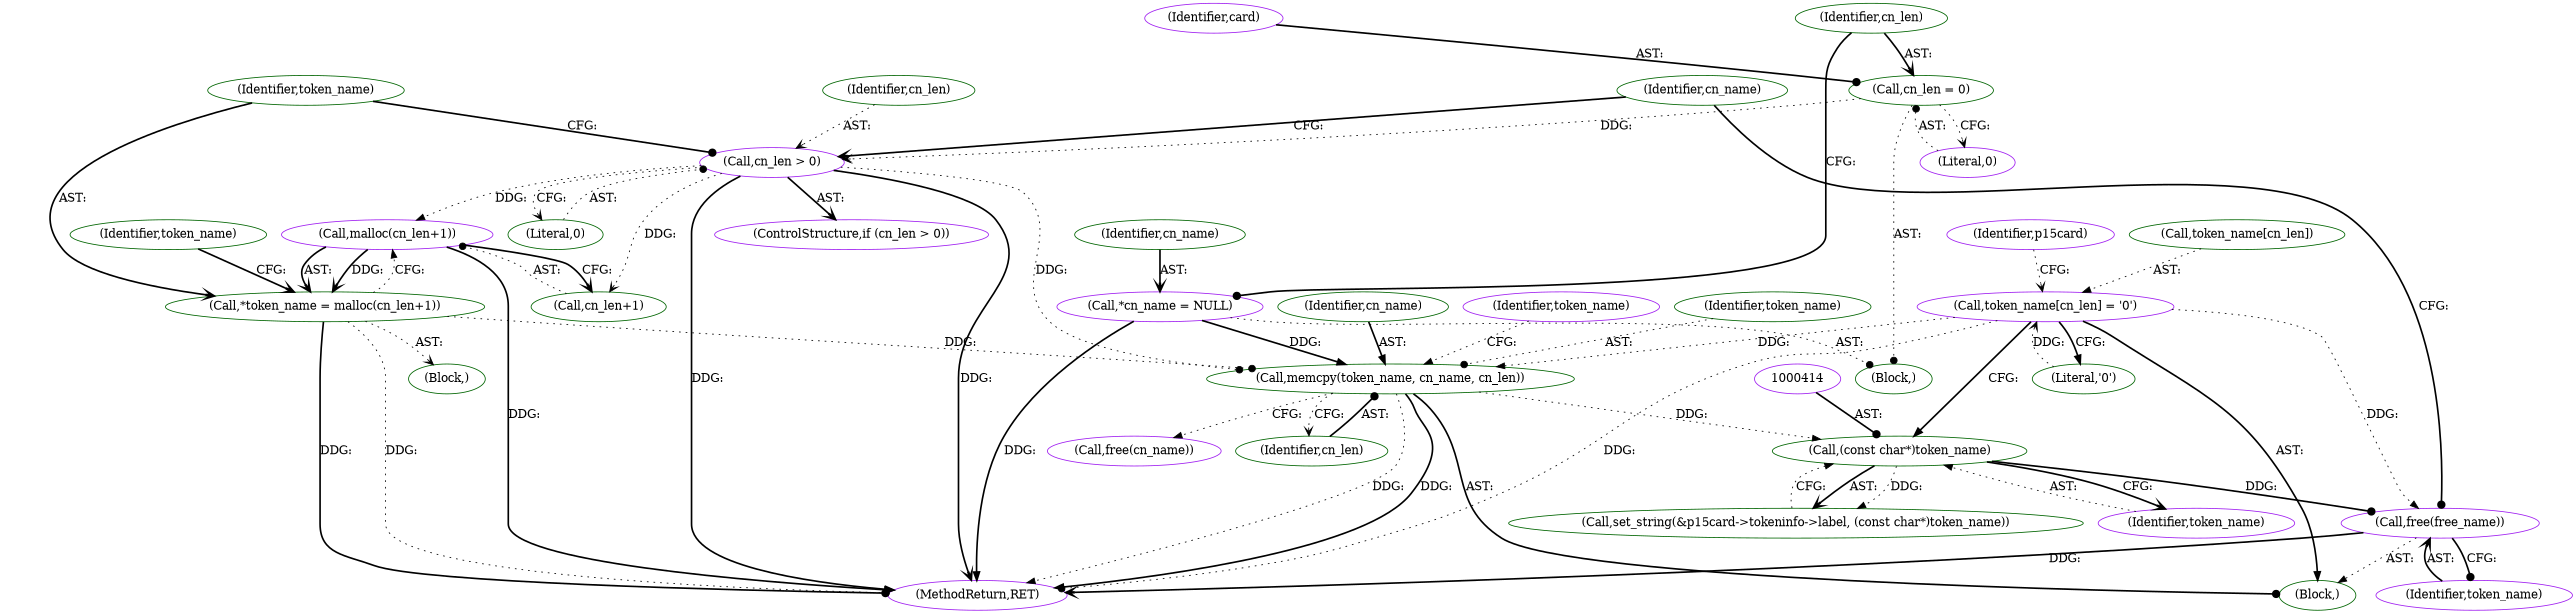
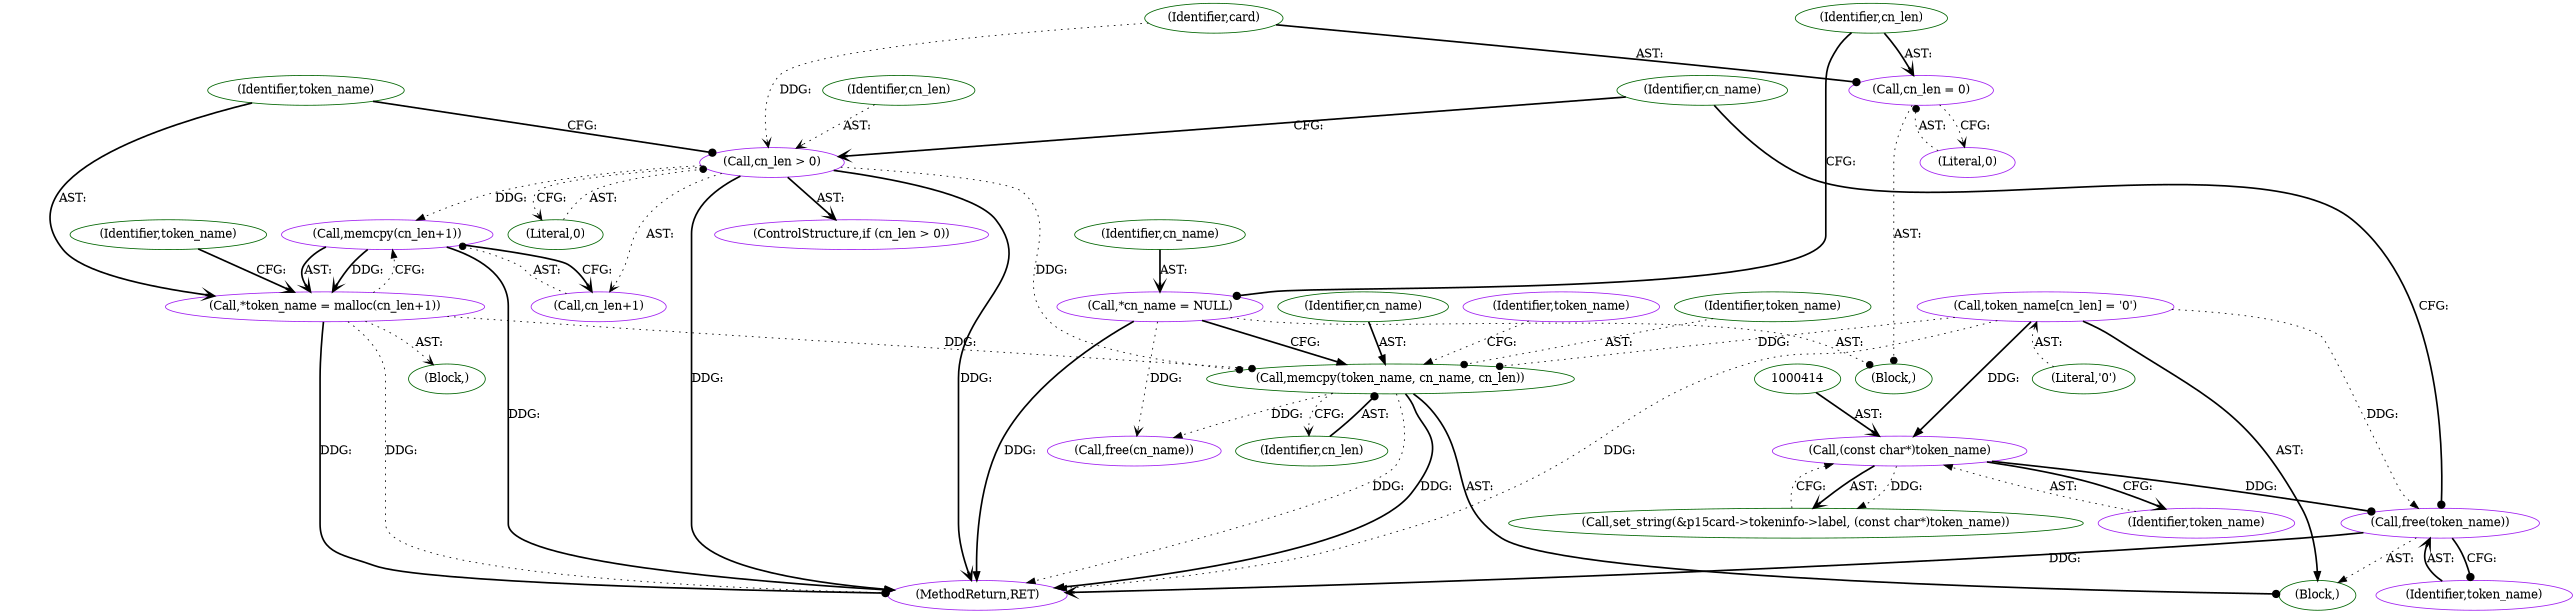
node "(Identifier,card)": color purple -> darkgreen
node "(Call,cn_len = 0)": color darkgreen -> purple
edge "(Call,cn_len = 0)" -> "(Call,cn_len > 0)": now "(Identifier,card)" -> "(Call,cn_len > 0)"
node "(Call,malloc(cn_len+1))": label "(Call,malloc(cn_len+1))" -> "(Call,memcpy(cn_len+1))"
edge "(Call,cn_len > 0)" -> "(Call,cn_len+1)": label "DDG: " -> "AST: "
node "(Identifier,p15card)": removed
node "(Call,token_name[cn_len])": removed
node "(Call,*token_name = malloc(cn_len+1))": color darkgreen -> purple
node "(Call,cn_len+1)": color darkgreen -> purple
edge "(Call,token_name[cn_len] = '0')" -> "(Literal,'0')": removed, label "CFG:"
edge "(Call,token_name[cn_len] = '0')" -> "(Call,memcpy(token_name, cn_name, cn_len))": arrowhead normal -> dot
edge "(Call,*cn_name = NULL)" -> "(Call,memcpy(token_name, cn_name, cn_len))": label "DDG: " -> "CFG: "
edge "(Literal,'0')" -> "(Call,token_name[cn_len] = '0')": label "DDG: " -> "AST: "
edge "(Call,*cn_name = NULL)" -> "(Call,free(cn_name))": added, label "DDG:"
node "1000414": color purple -> darkgreen
edge "(Call,token_name[cn_len] = '0')" -> "(Call,(const char*)token_name)": label "CFG: " -> "DDG: "
edge "1000414" -> "(Call,(const char*)token_name)": arrowhead dot -> vee
edge "(Call,memcpy(token_name, cn_name, cn_len))" -> "(Call,free(cn_name))": label "CFG: " -> "DDG: "
edge "(Call,memcpy(token_name, cn_name, cn_len))" -> "(Call,(const char*)token_name)": removed, label "DDG:"
node "(Call,(const char*)token_name)": color darkgreen -> purple
edge "(Call,token_name[cn_len] = '0')" -> "(MethodReturn,RET)": arrowhead dot -> normal
node "(Call,free(free_name))": label "(Call,free(free_name))" -> "(Call,free(token_name))"
